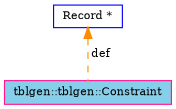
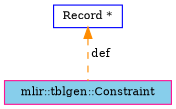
node "tblgen::tblgen::Constraint": label "tblgen::tblgen::Constraint" -> "mlir::tblgen::Constraint"
